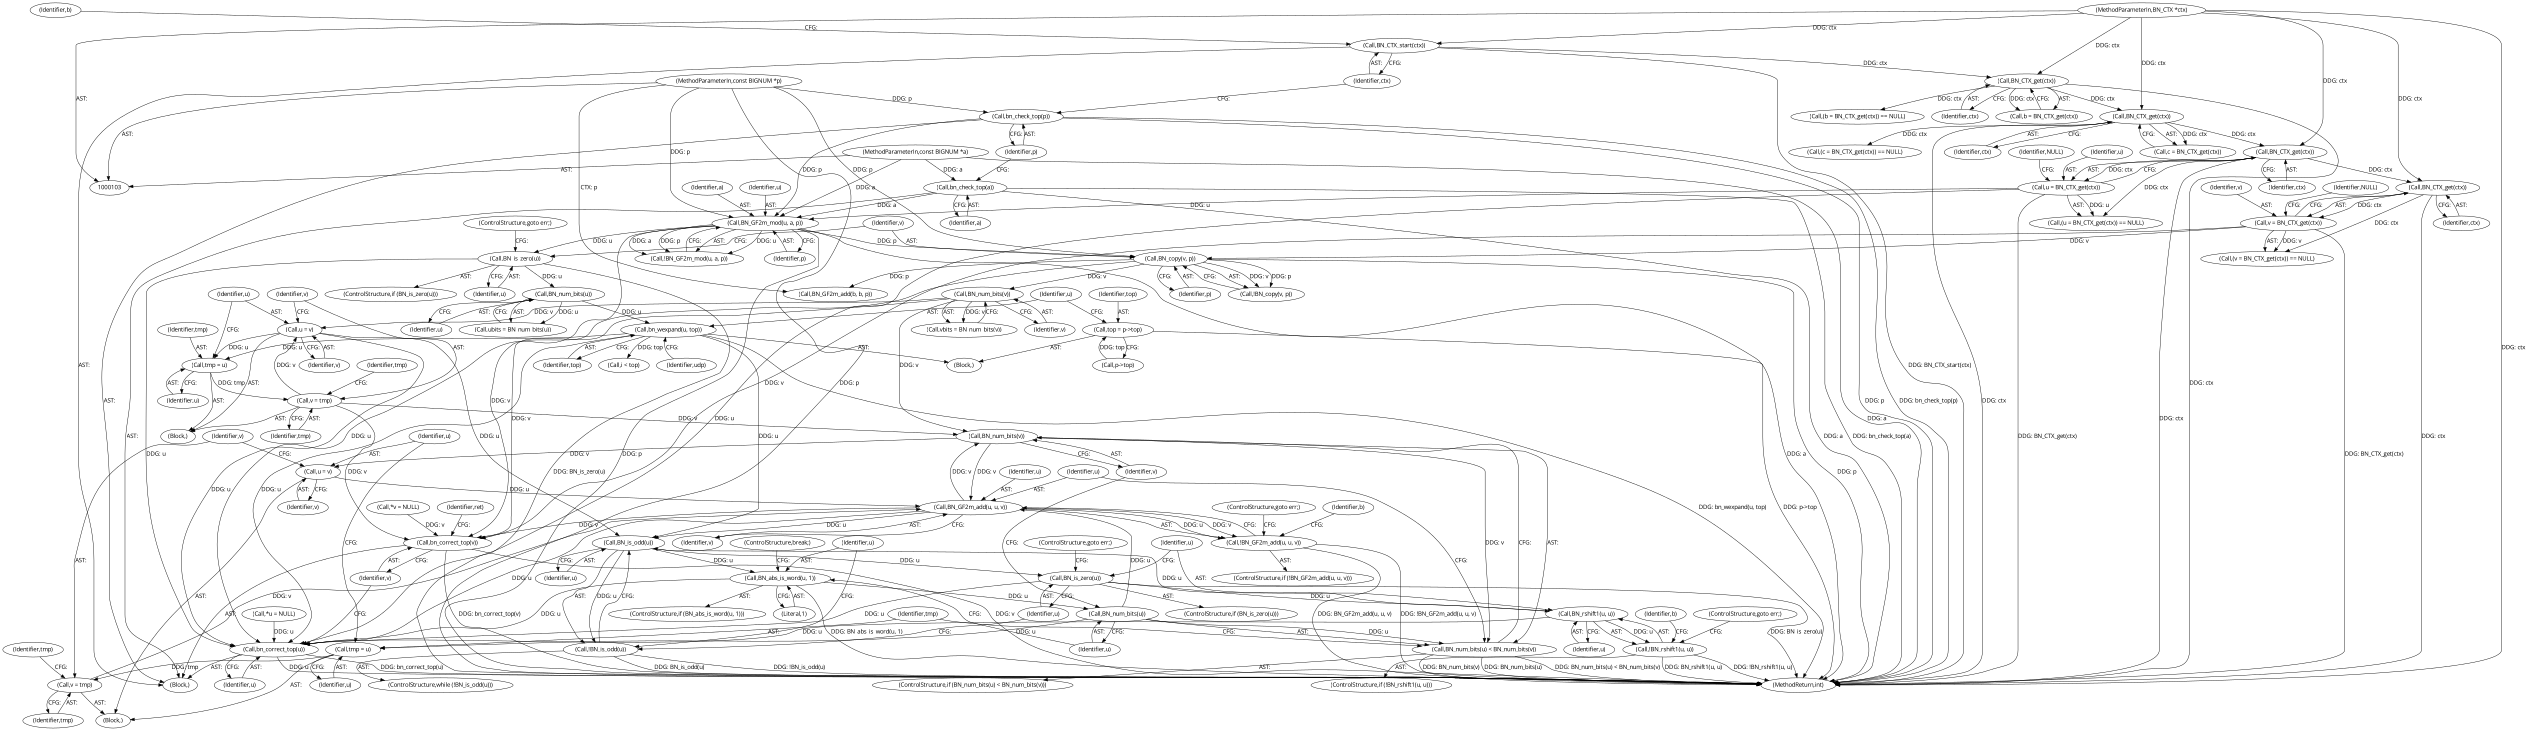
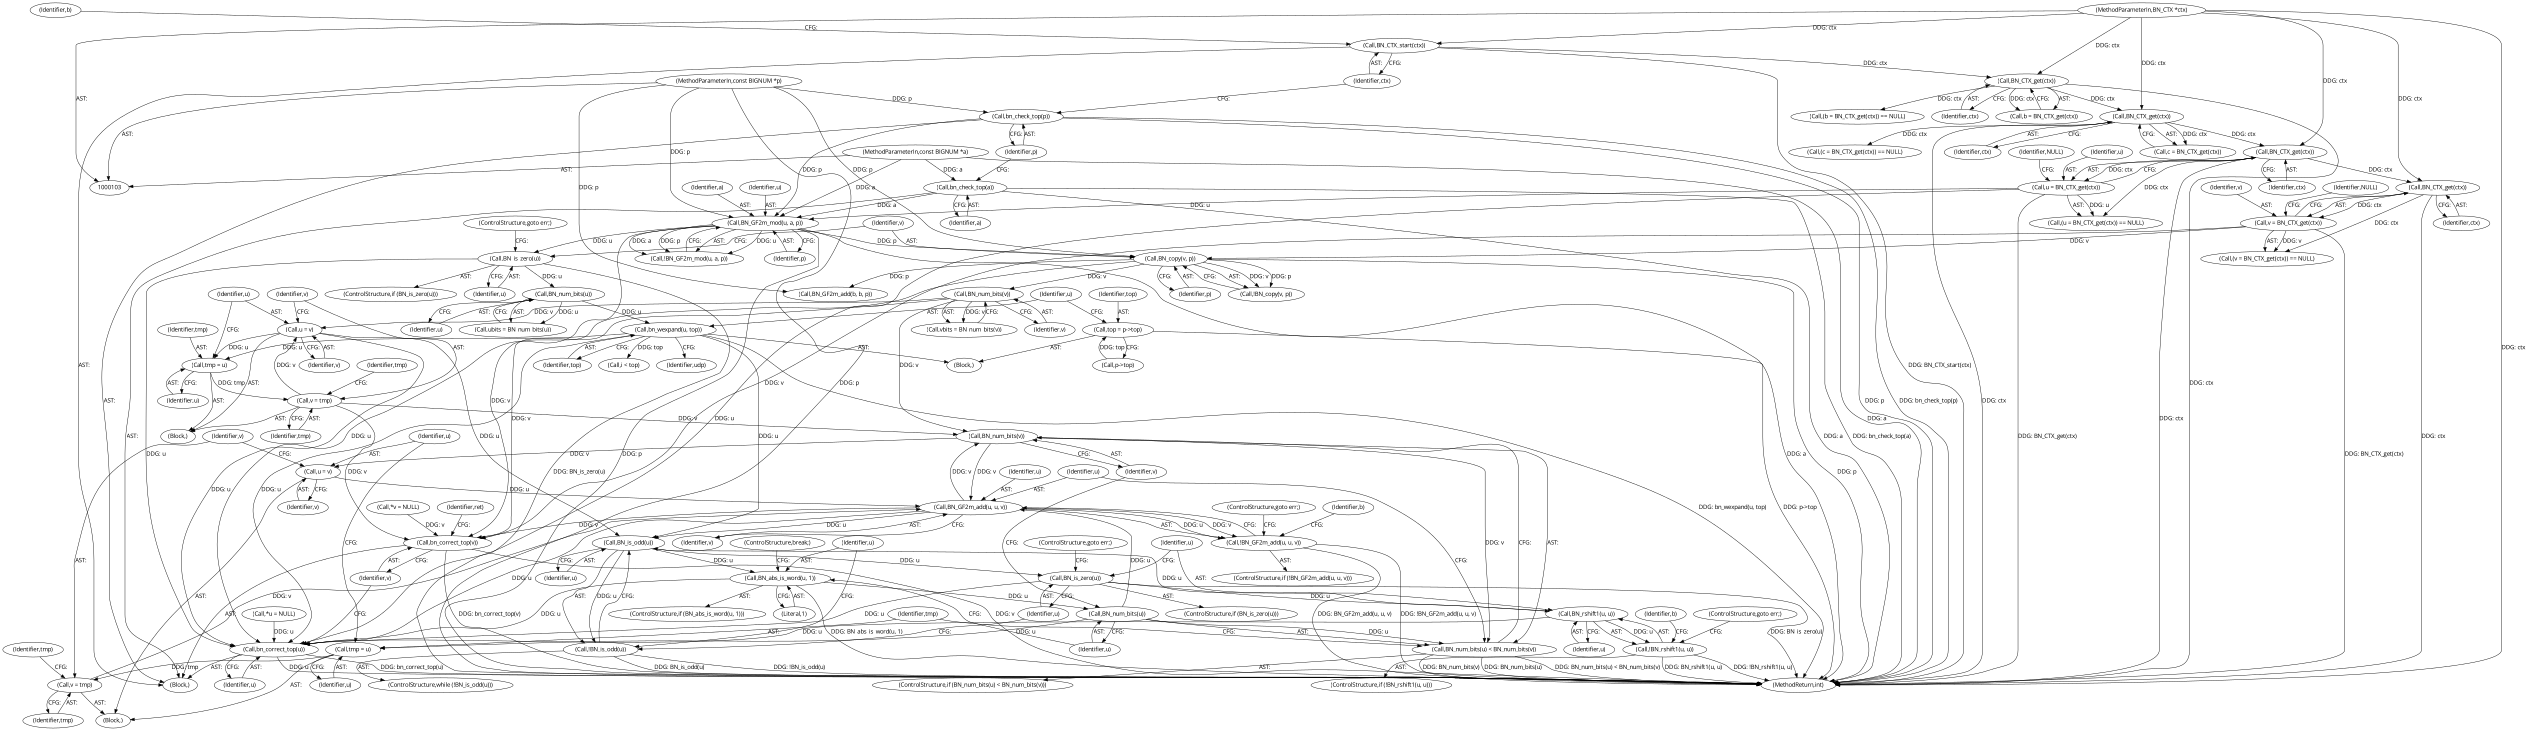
edge "(MethodParameterIn,const BIGNUM *p)" -> "(Call,BN_GF2m_add(b, b, p))": label "CTX: p" -> "DDG: p"
edge "(Identifier,udp)" -> "(Call,bn_wexpand(u, top))": reversed
